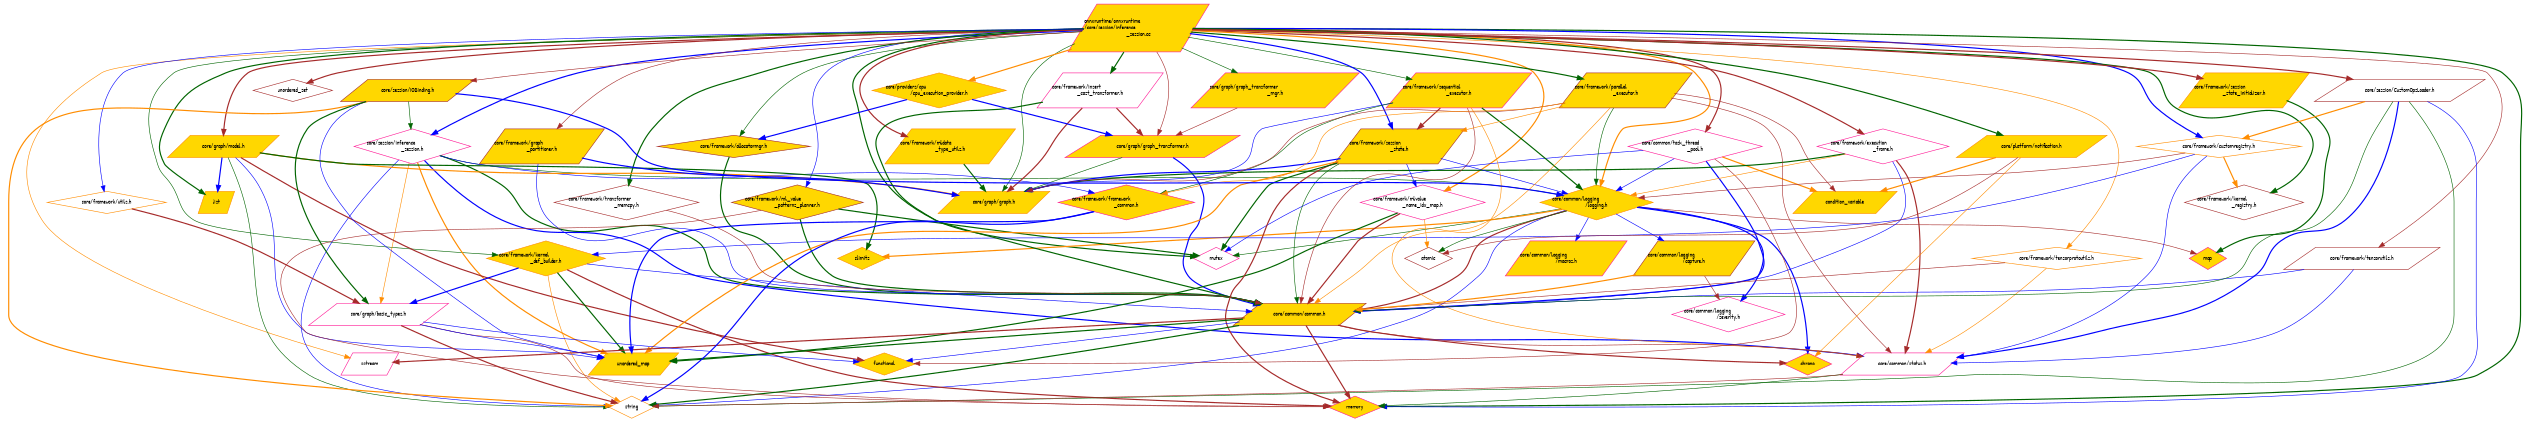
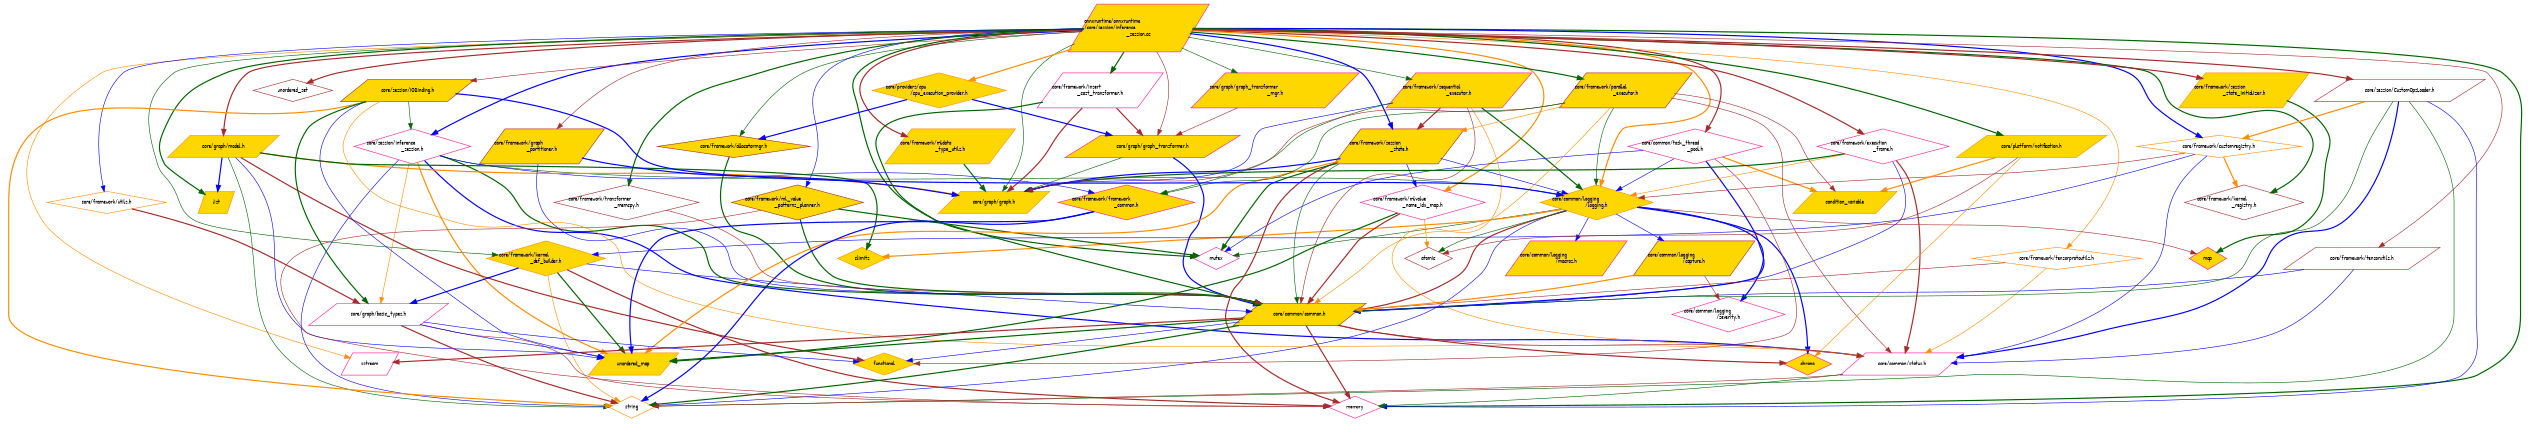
edge "core/framework/parallel _executor.h" -> "core/framework/framework _common.h": color darkorange -> darkgreen
edge "core/session/IOBinding.h" -> "core/common/status.h": added
node "memory": fillcolor gold -> white
